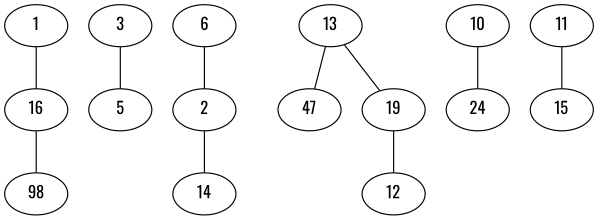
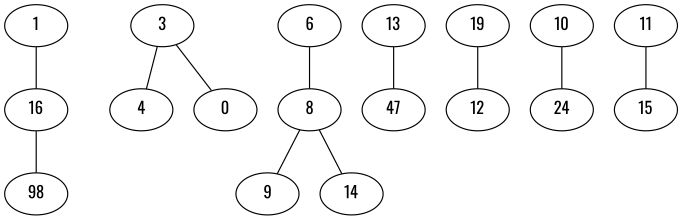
edge "13" -- "19": removed
node "5": label "5" -> "0"
node "4": added
node "2": label "2" -> "8"
node "9": added
